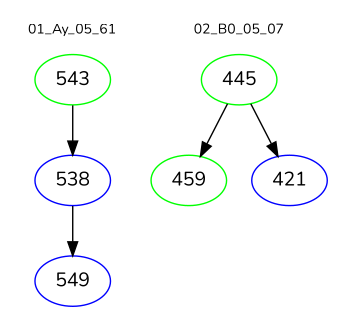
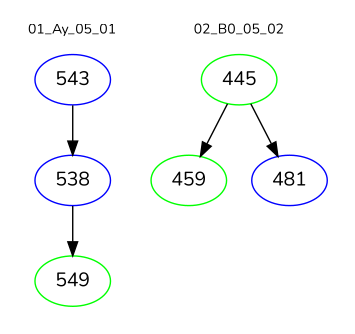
cluster "01_Ay_05_61": label "01_Ay_05_61" -> "01_Ay_05_01"
cluster "02_B0_05_07": label "02_B0_05_07" -> "02_B0_05_02"
node "543": color green -> blue
node "421": label "421" -> "481"
node "549": color blue -> green
